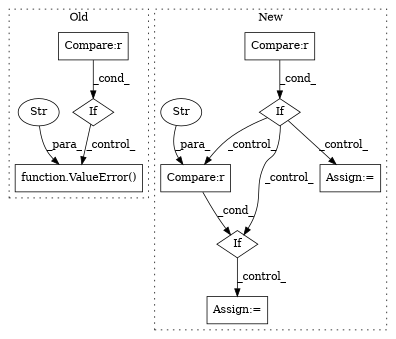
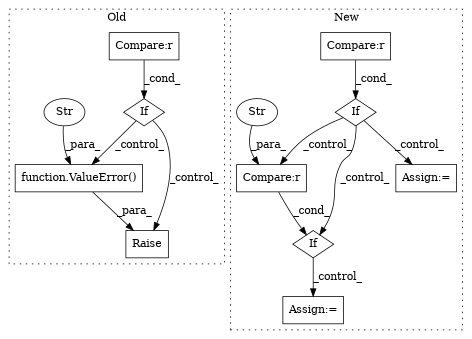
node "Raise": added
